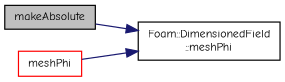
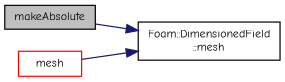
node "Foam::DimensionedField ::meshPhi": label "Foam::DimensionedField ::meshPhi" -> "Foam::DimensionedField ::mesh"
node "meshPhi": label "meshPhi" -> "mesh"
